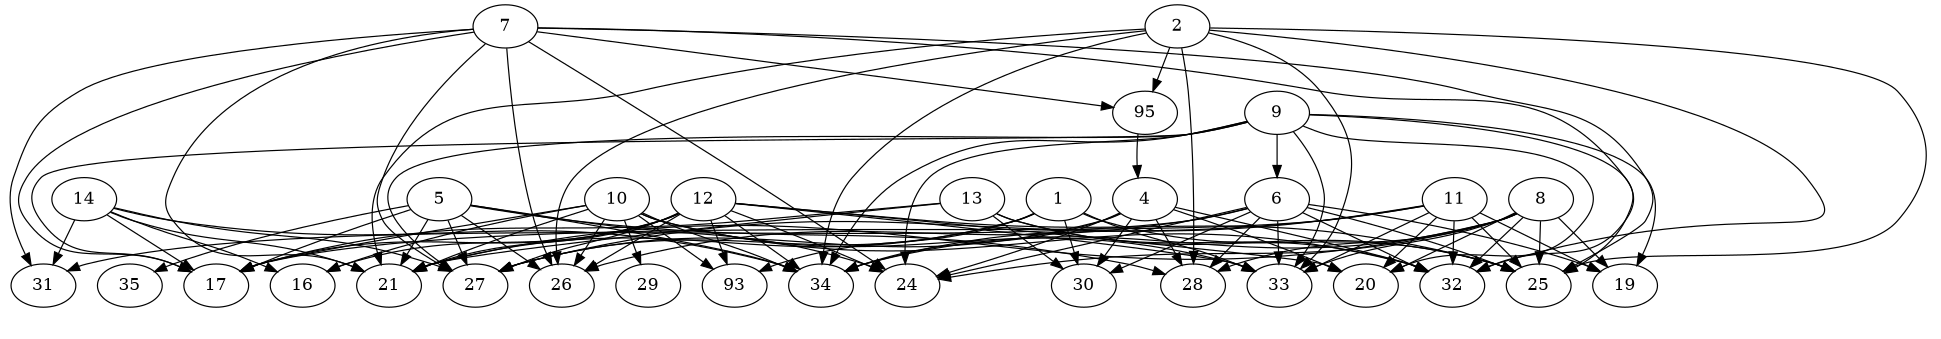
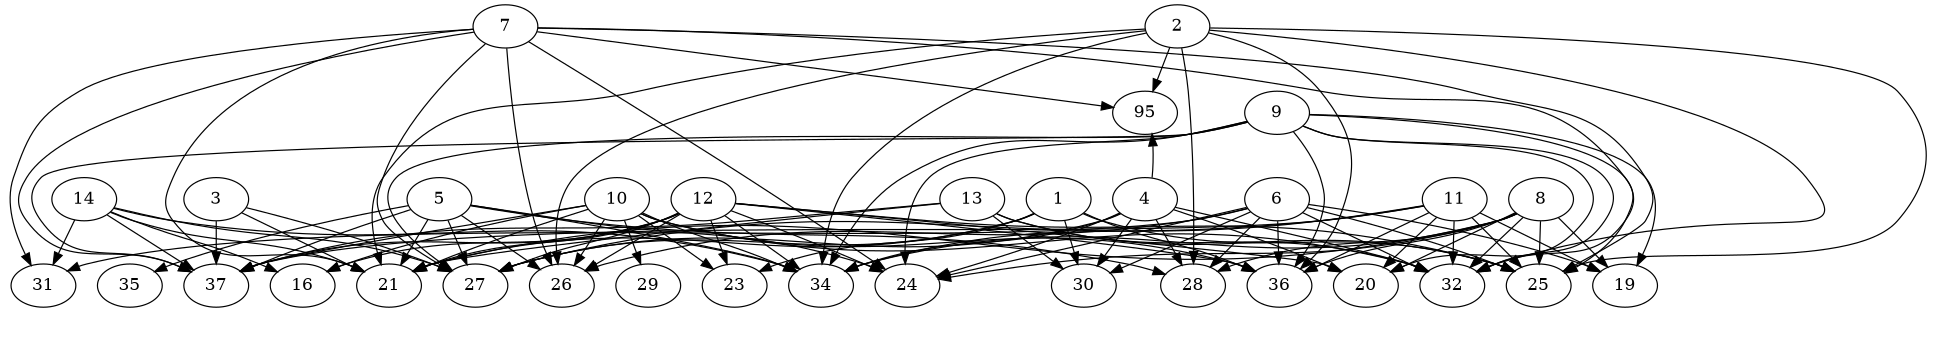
edge "95" -> "4": reversed
edge "9" -> "6": now "9" -> "32"
node "3": added
node "17": label "17" -> "37"
node "93": label "93" -> "23"
node "33": label "33" -> "36"
